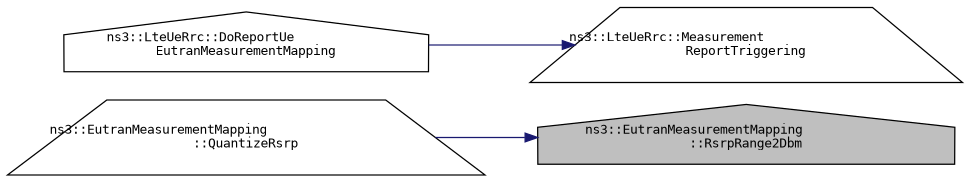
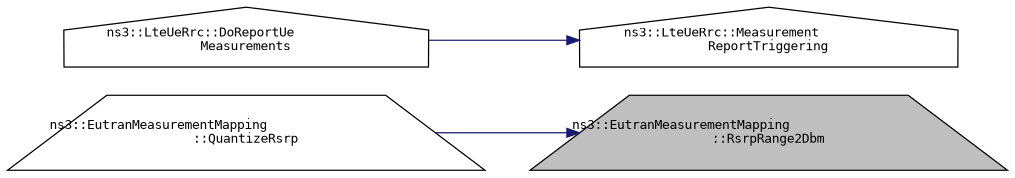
node "ns3::LteUeRrc::DoReportUe EutranMeasurementMapping": label "ns3::LteUeRrc::DoReportUe EutranMeasurementMapping" -> "ns3::LteUeRrc::DoReportUe Measurements"
node "ns3::LteUeRrc::Measurement ReportTriggering": shape trapezium -> house
node "ns3::EutranMeasurementMapping ::RsrpRange2Dbm": shape house -> trapezium
